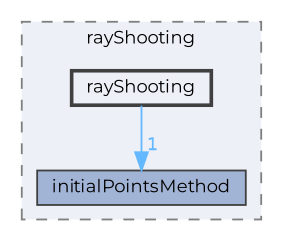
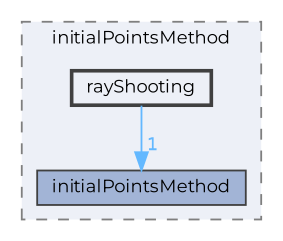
cluster "rayShooting": label "rayShooting" -> "initialPointsMethod"
